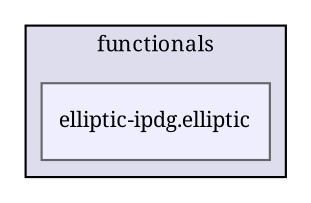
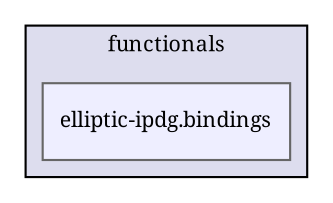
node "elliptic-ipdg.elliptic": label "elliptic-ipdg.elliptic" -> "elliptic-ipdg.bindings"
